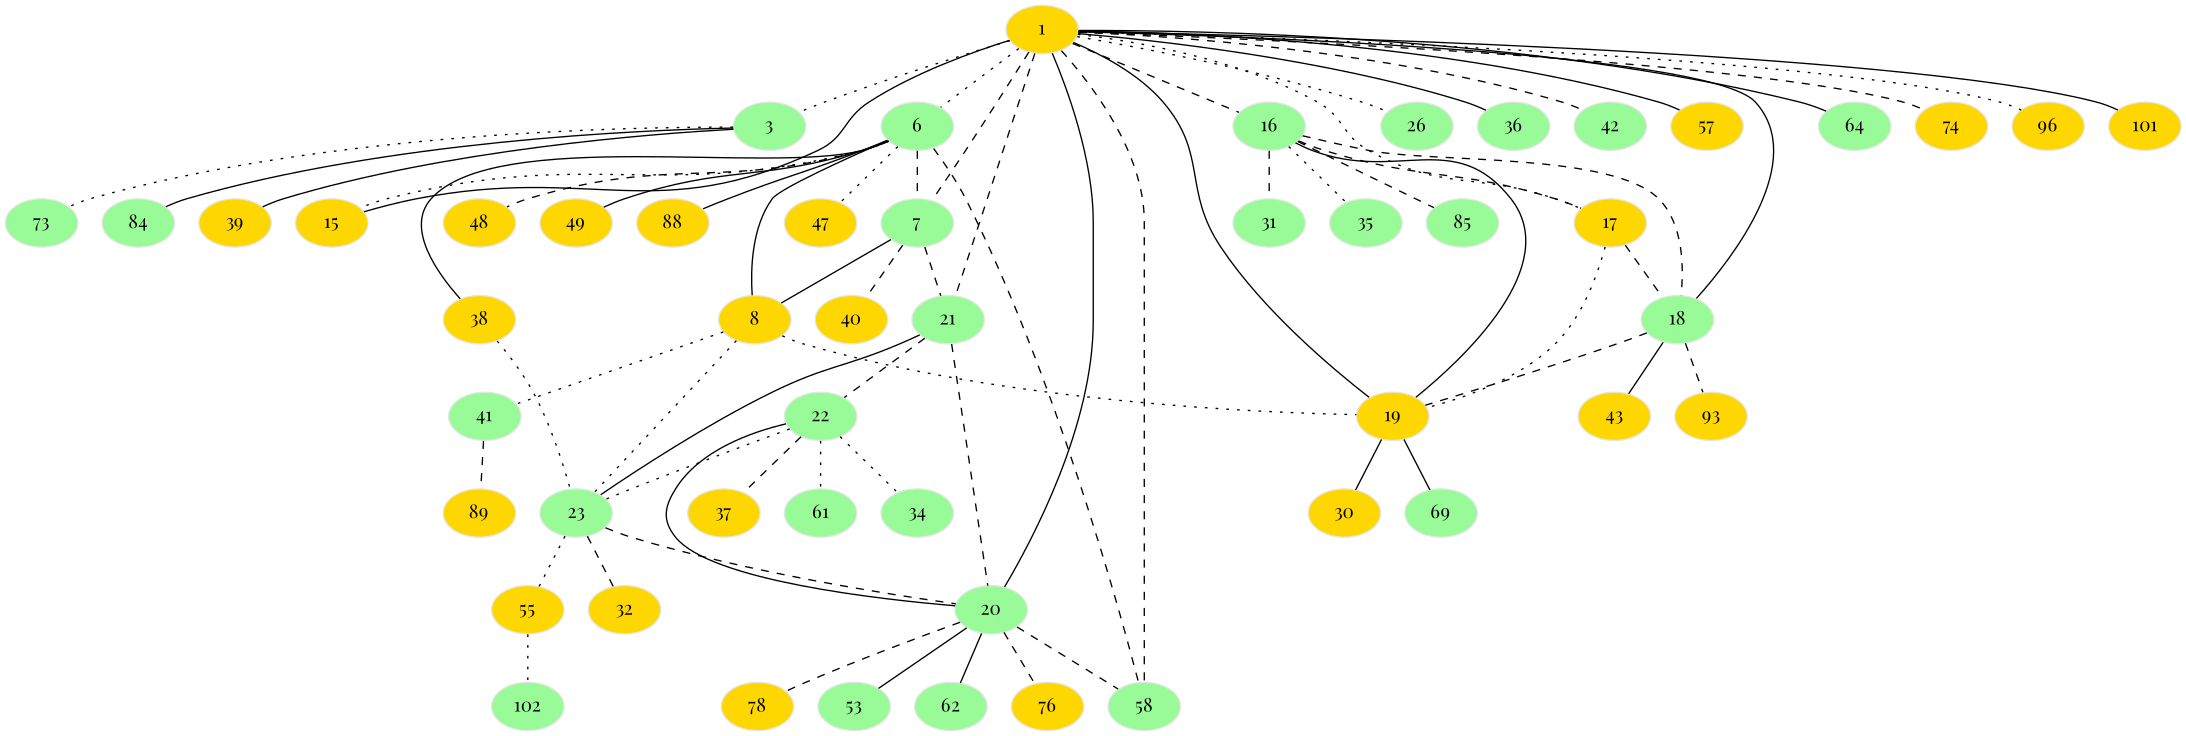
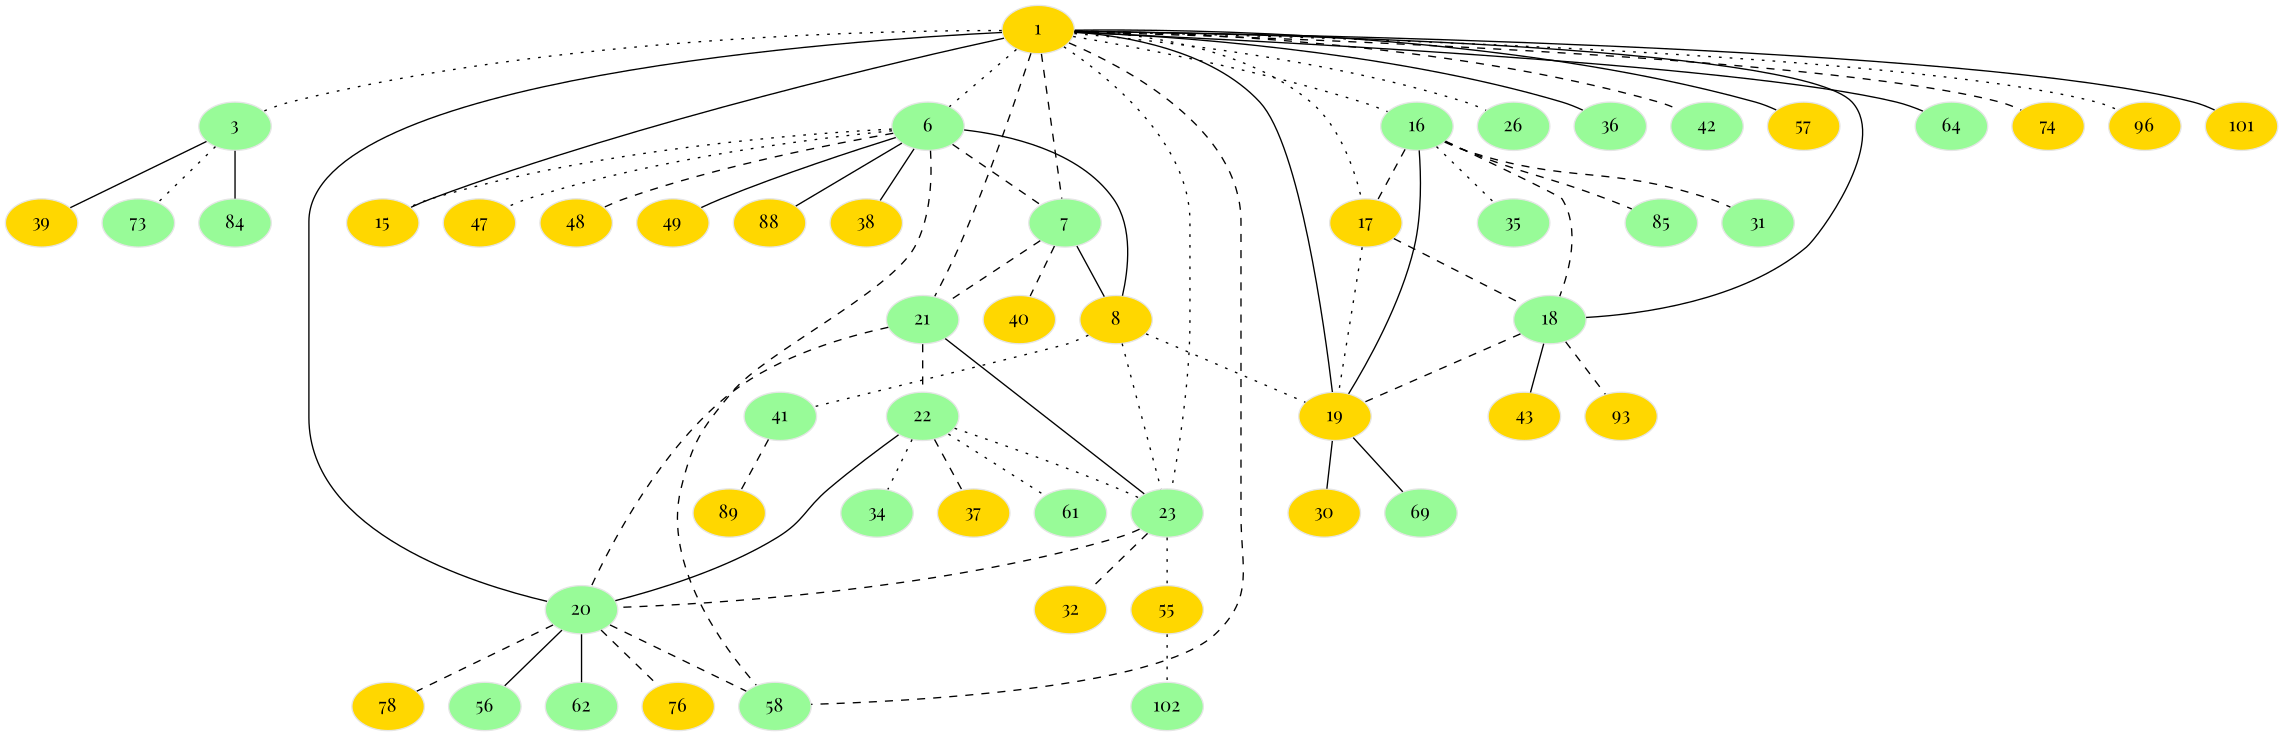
edge "1" -- "16": style dashed -> dotted
edge "38" -- "23": now "1" -- "23"
node "53": label "53" -> "56"
